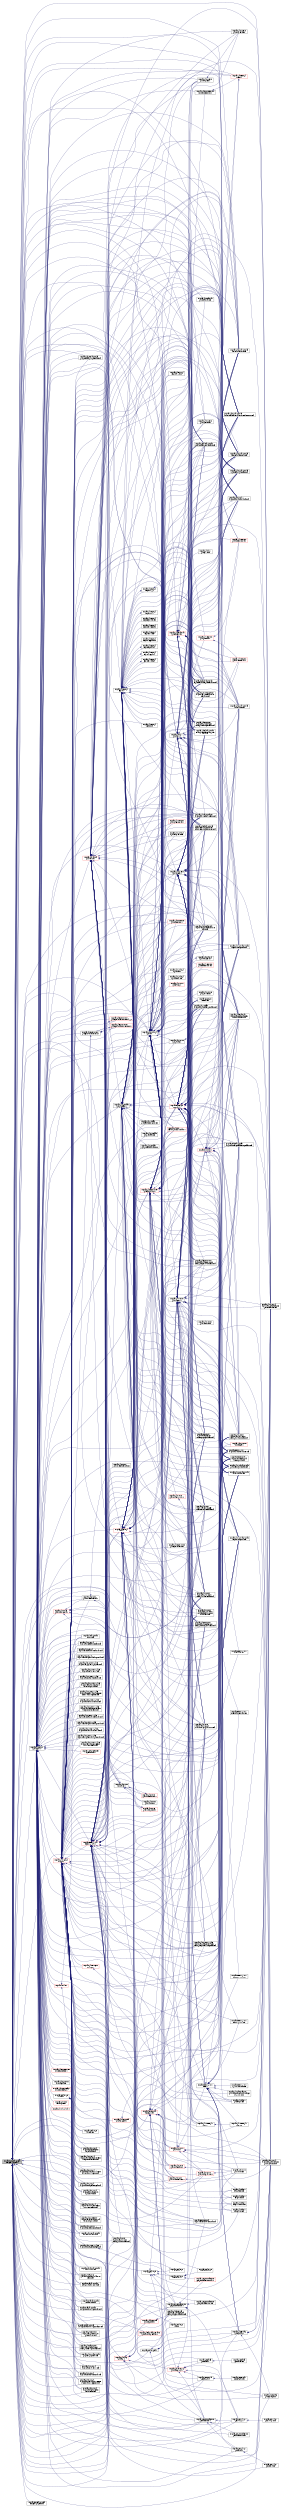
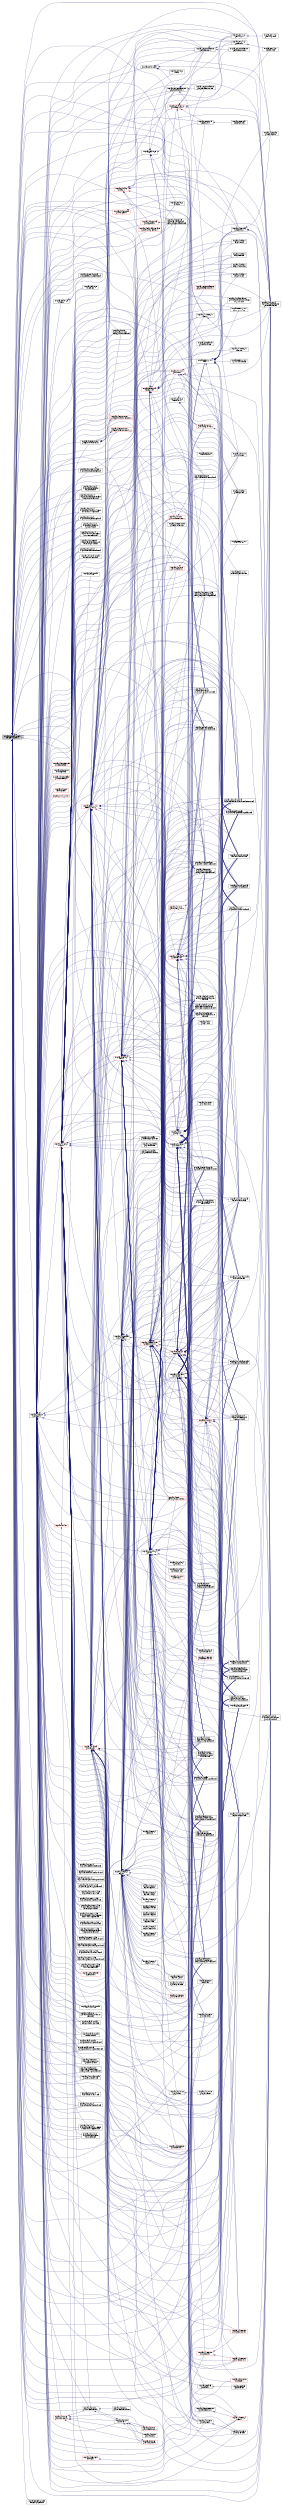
node "libraries/GCS_MAVLink /GCS_Common.cpp": removed
edge "libraries/AP_Math/examples /eulers/eulers.pde" -> "libraries/AC_PID/AC _PI_2D.h": now "libraries/AP_Math/examples /eulers/eulers.pde" -> "libraries/StorageManager /StorageManager.h"
